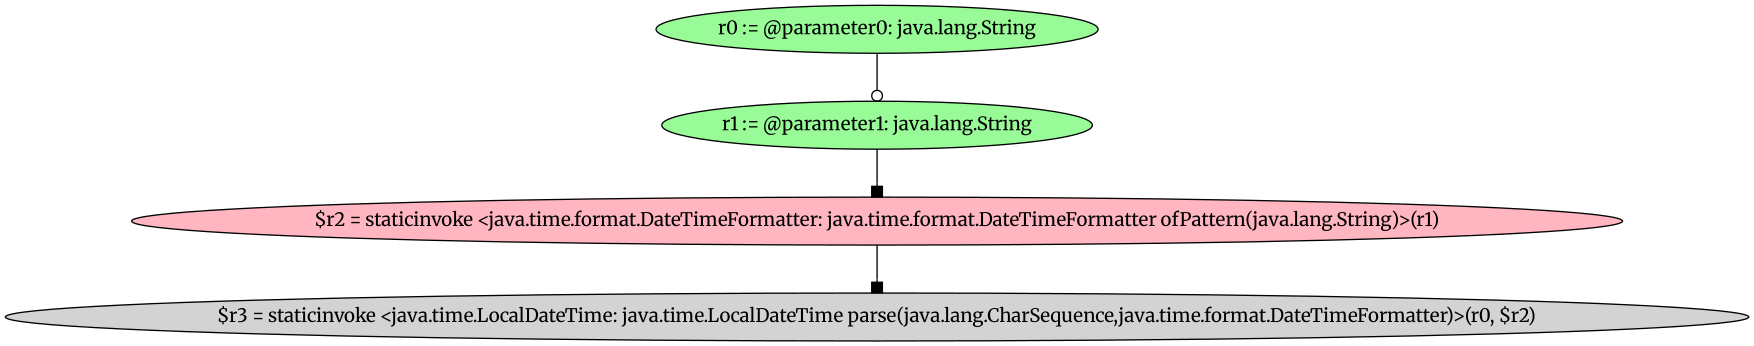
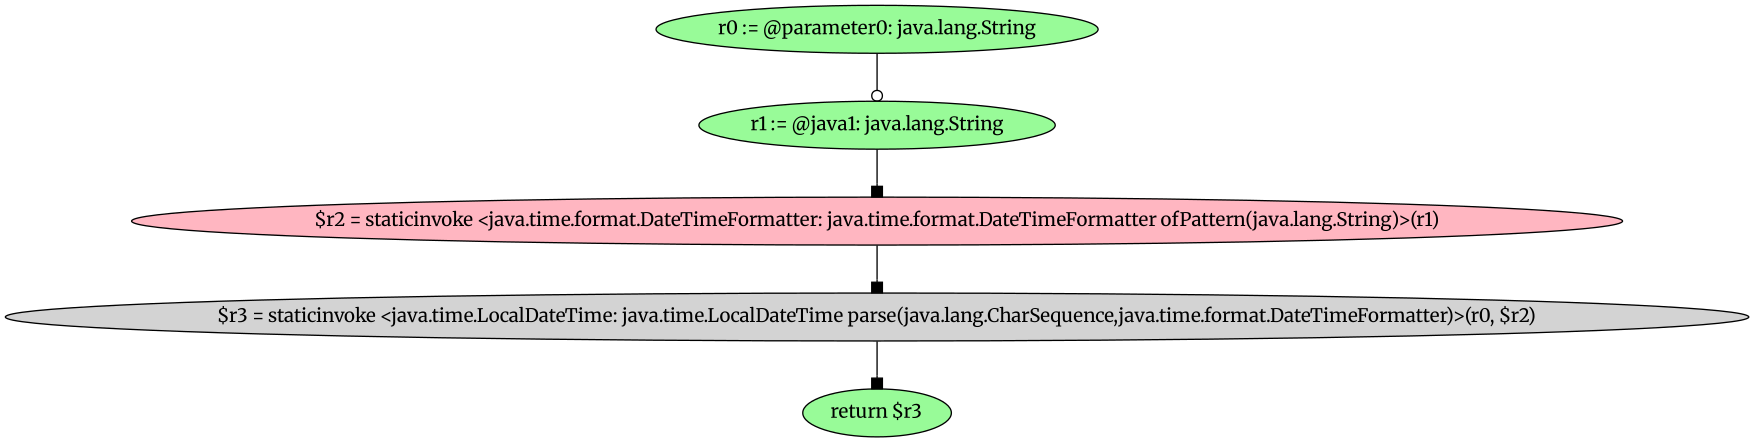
node "r1 := @parameter1: java.lang.String": label "r1 := @parameter1: java.lang.String" -> "r1 := @java1: java.lang.String"
node "return $r3": added
